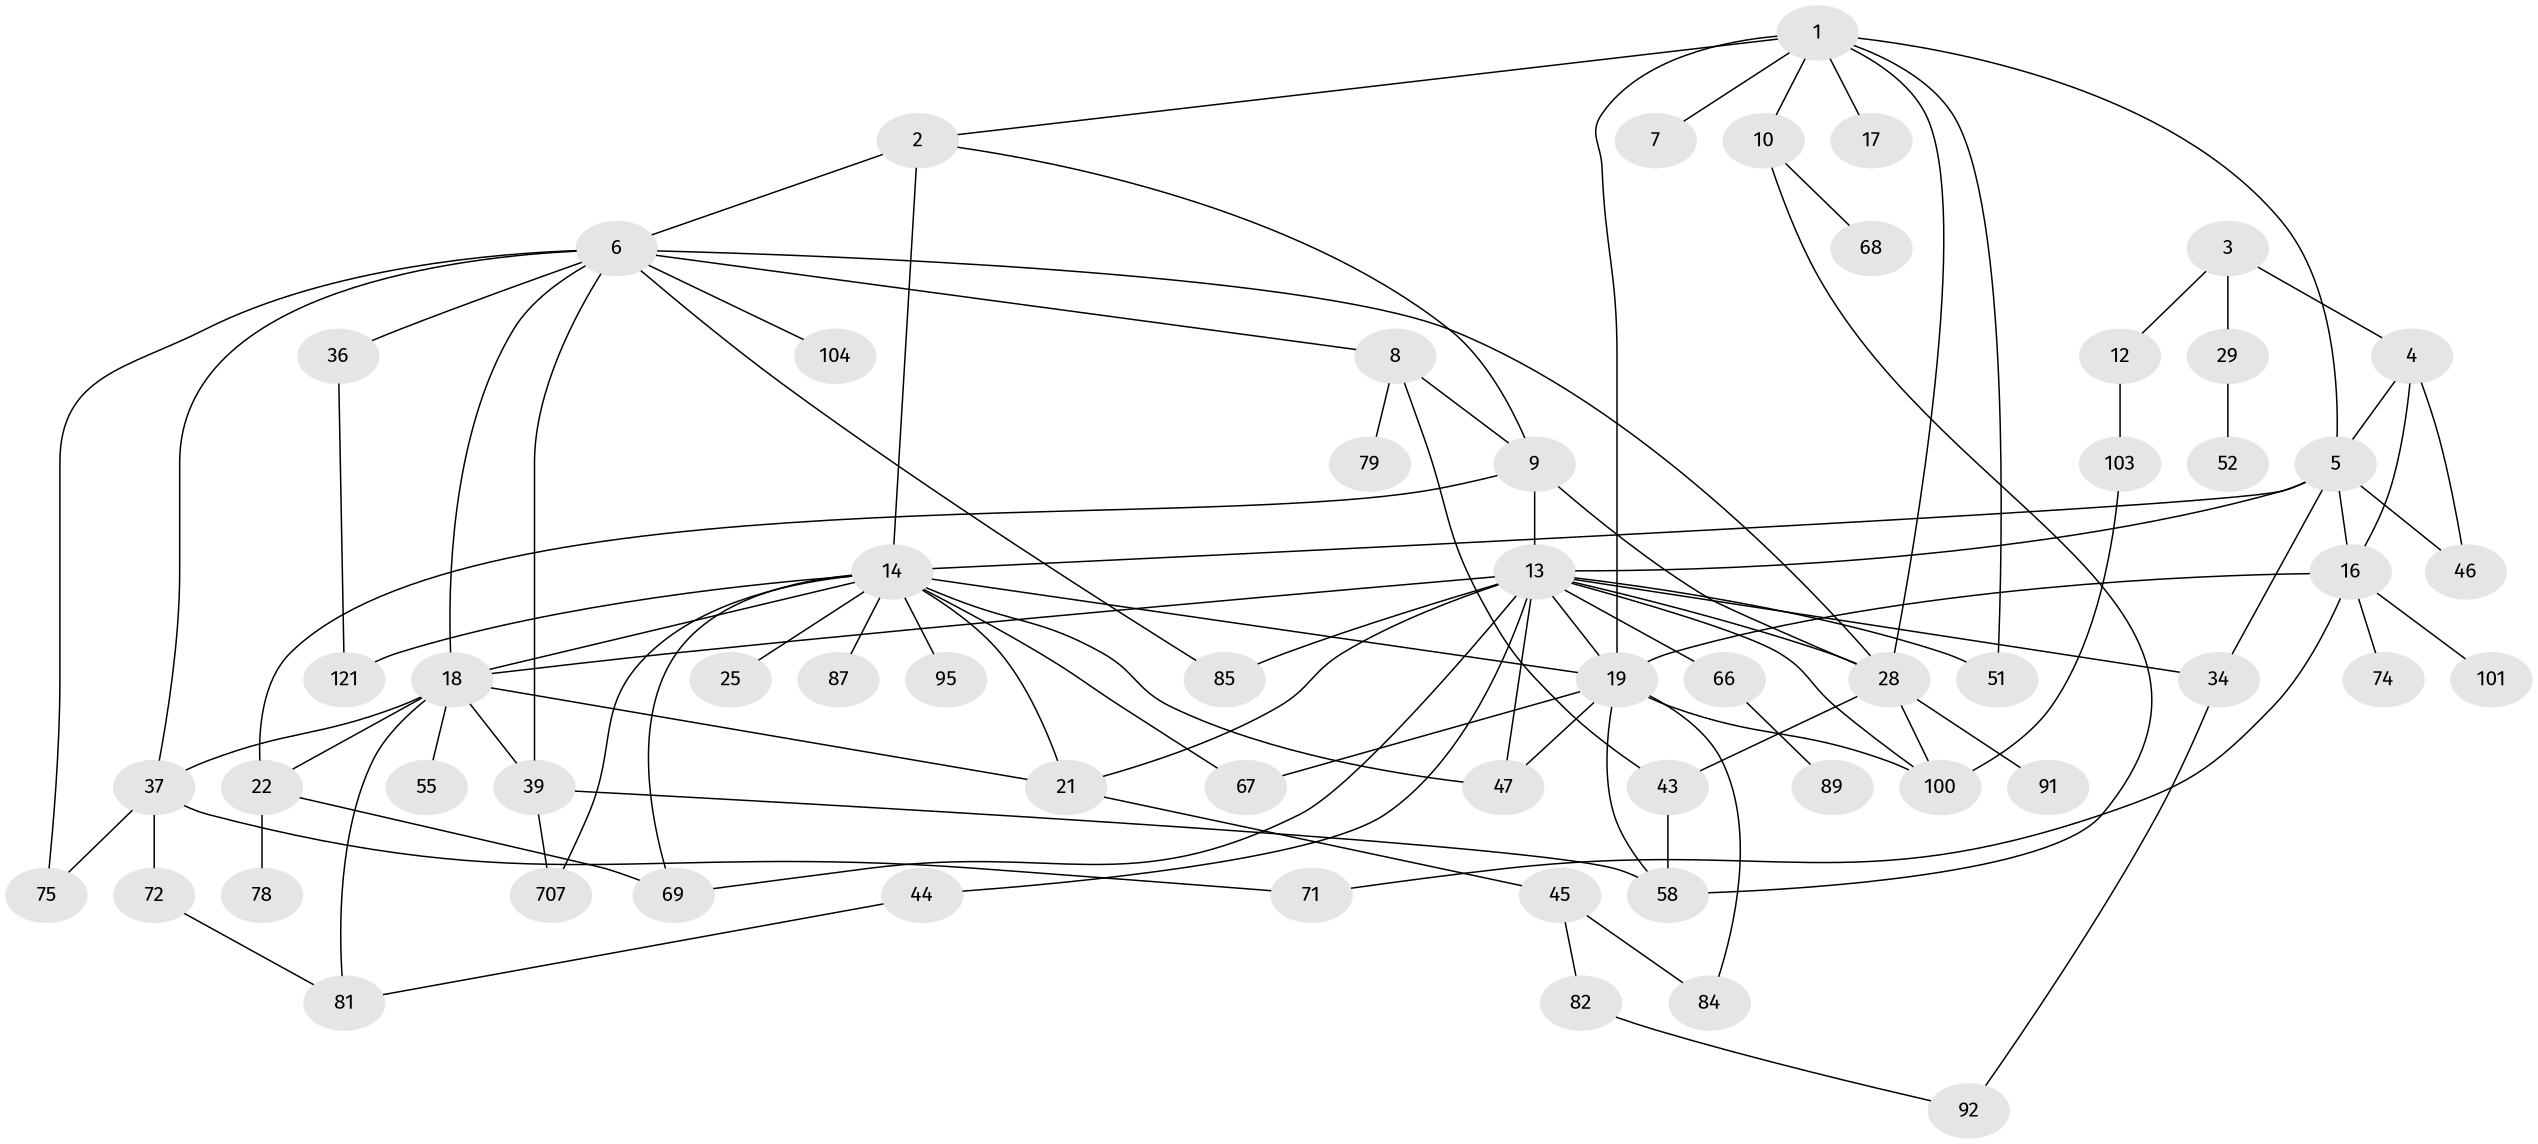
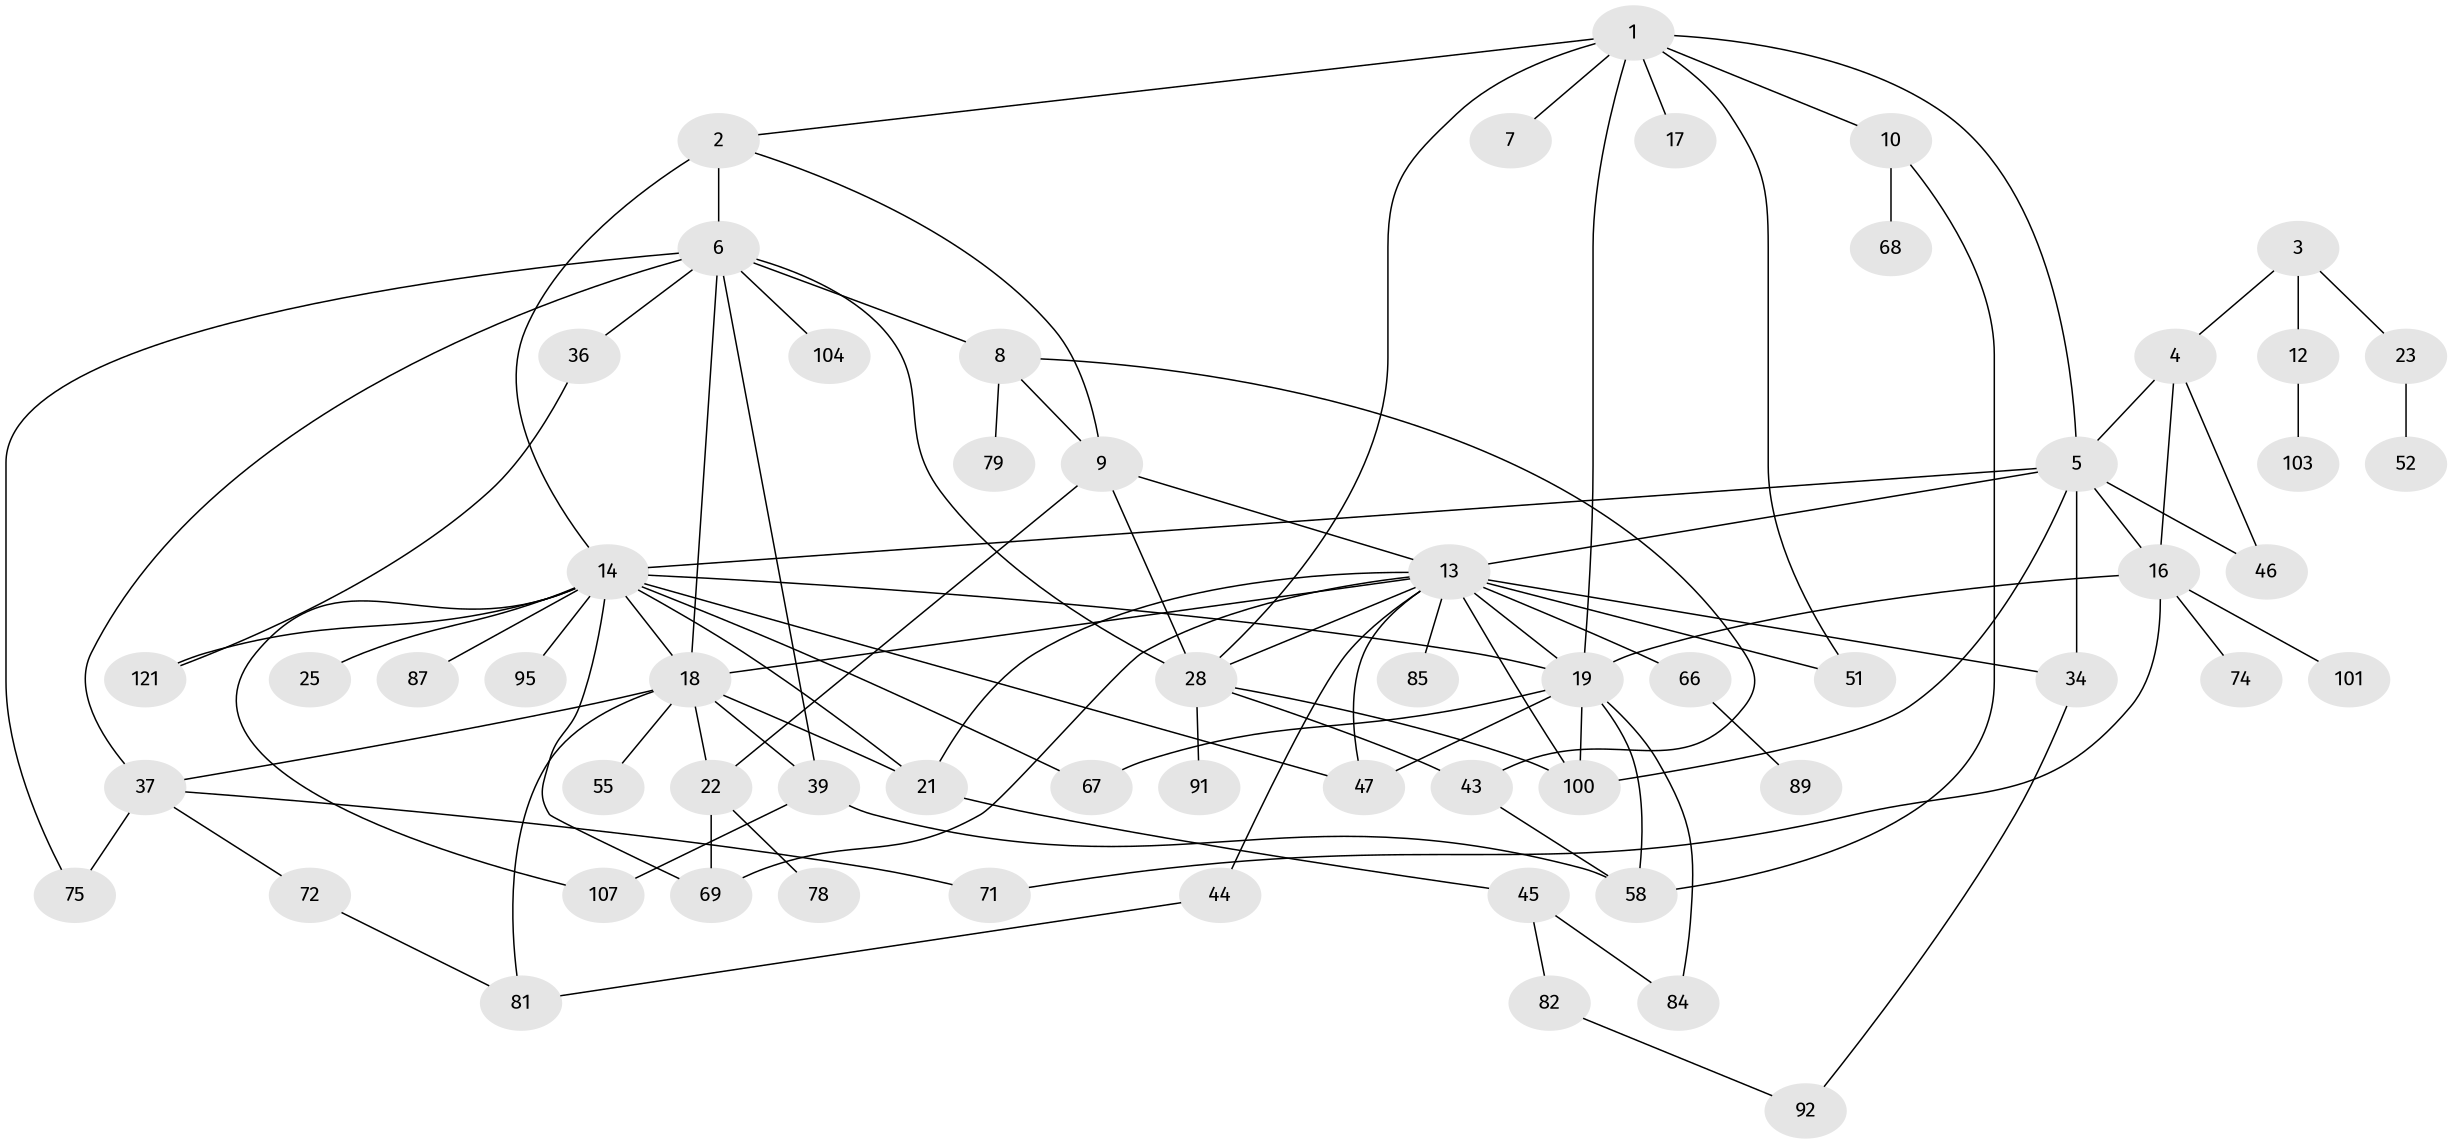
node "29": label "29" -> "23"
edge "6" -- "85": removed
edge "103" -- "100": now "5" -- "100"
node "707": label "707" -> "107"
